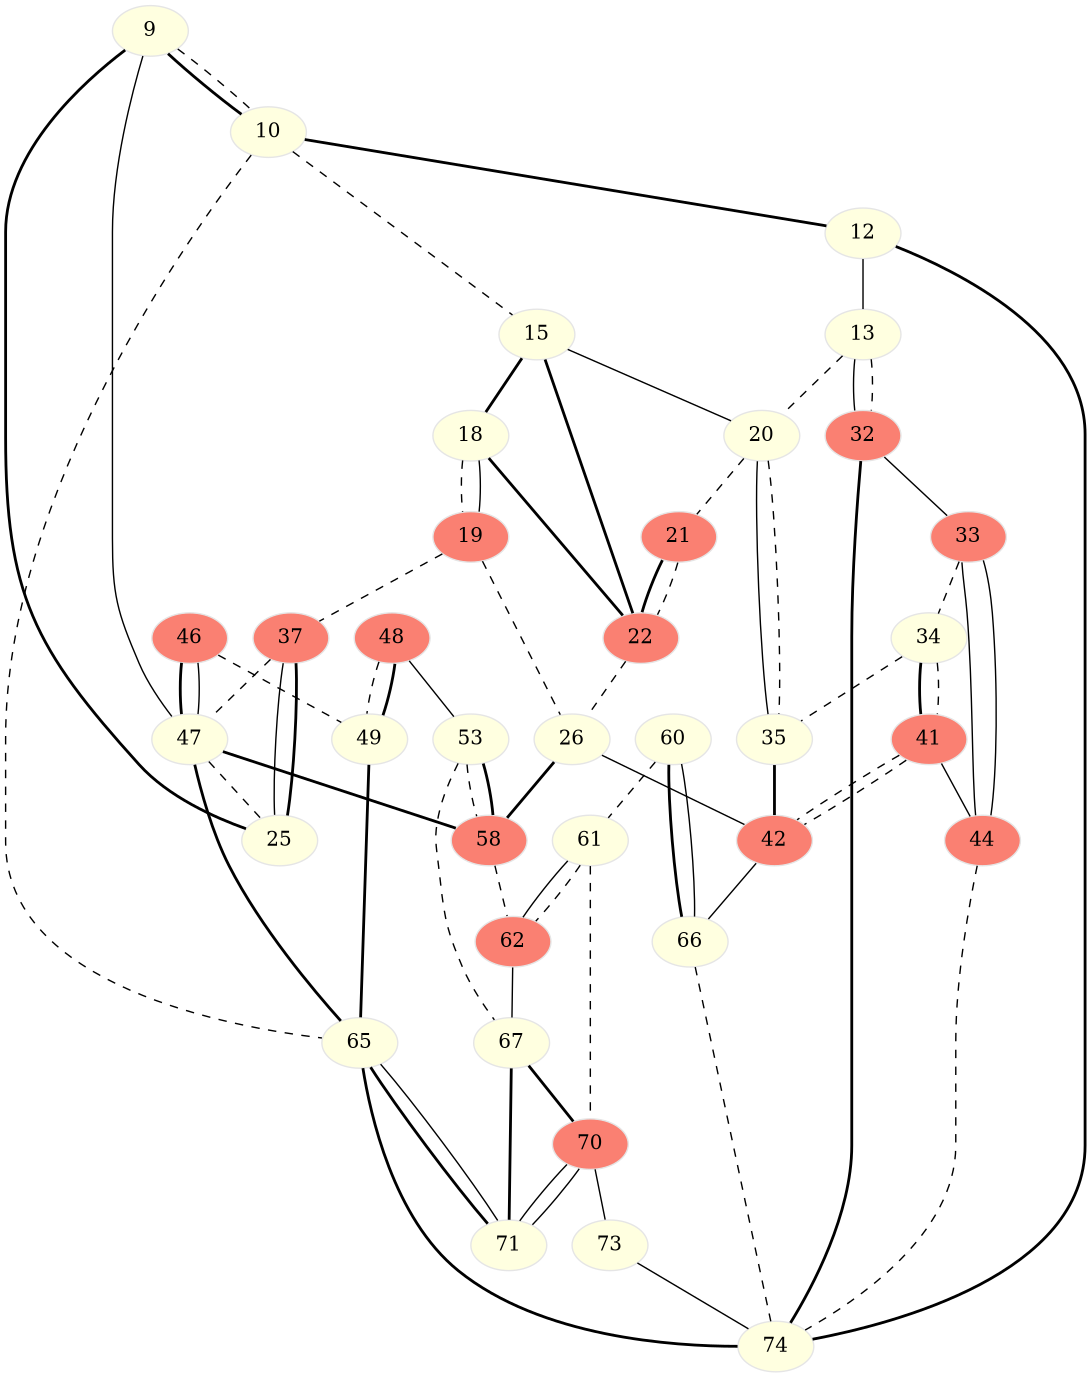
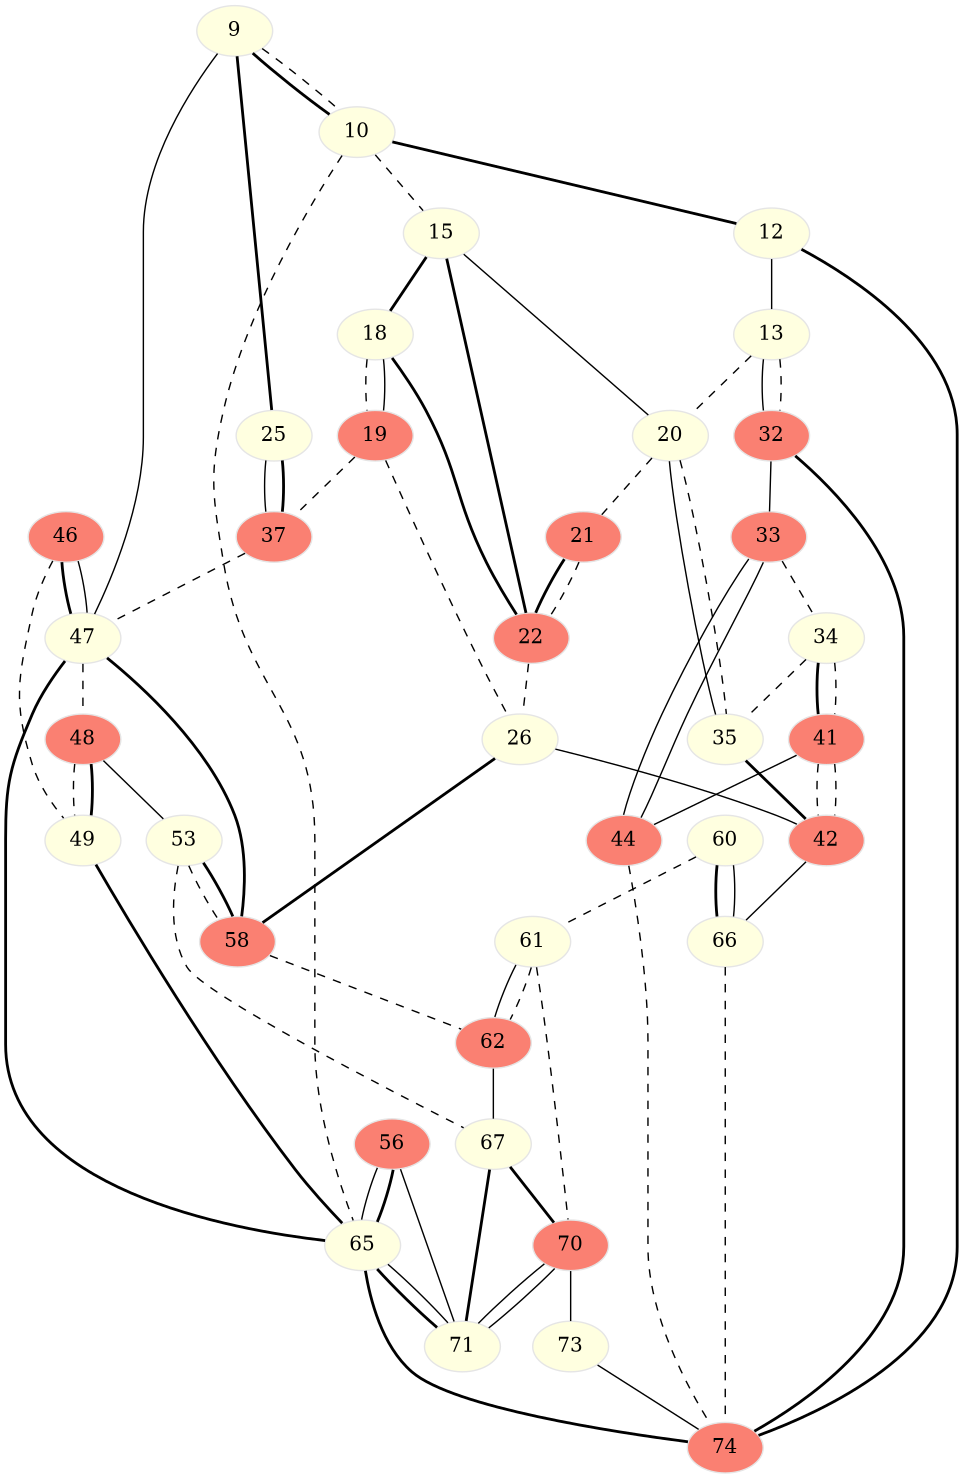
edge "47" -- "25": now "47" -- "48"
node "56": added
node "74": fillcolor lightyellow -> salmon
